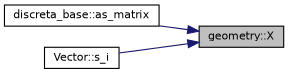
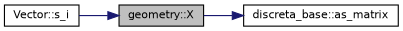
edge "discreta_base::as_matrix" -> "geometry::X": reversed
